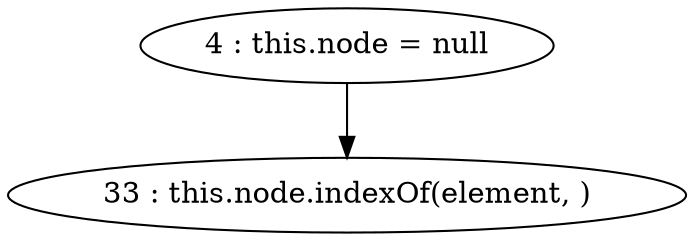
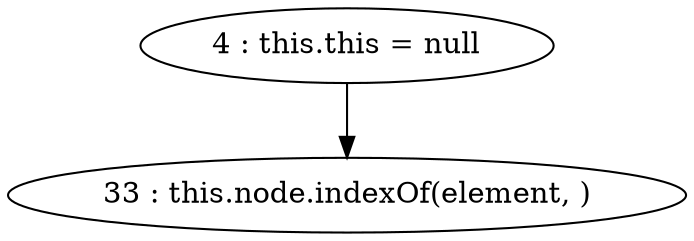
node "4 : this.node = null": label "4 : this.node = null" -> "4 : this.this = null"
